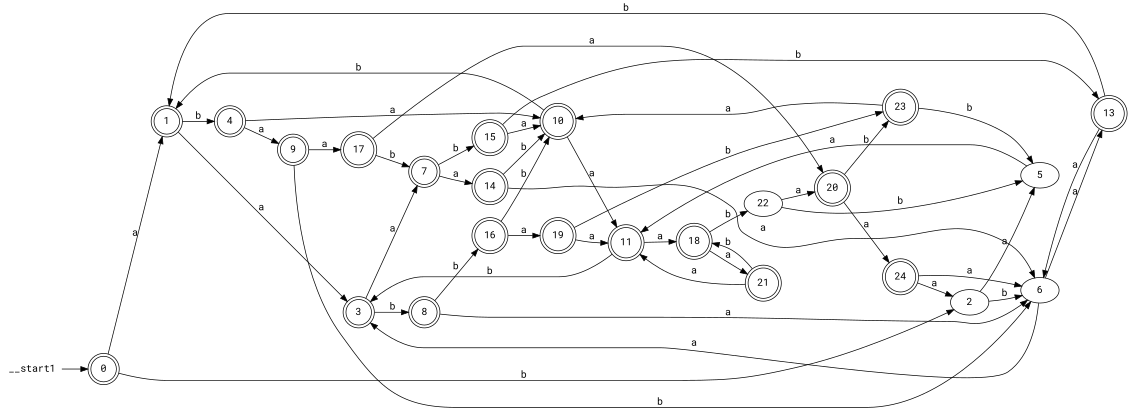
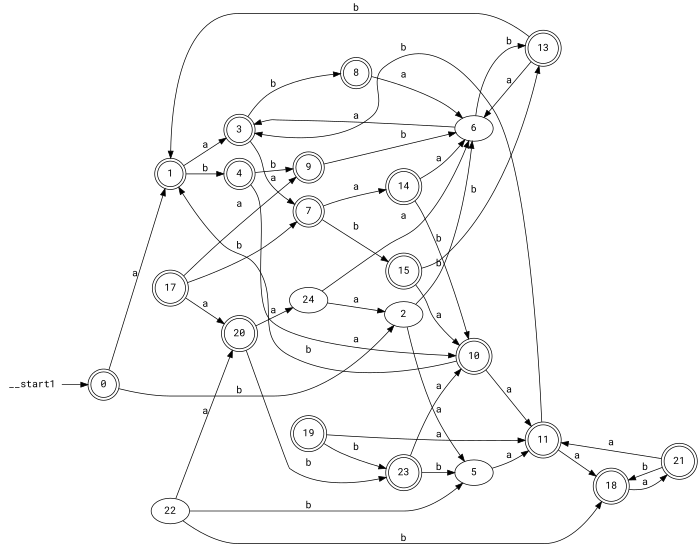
edge "4" -> "9": label "a" -> "b"
edge "9" -> "17": reversed
edge "6" -> "13": label "a" -> "b"
edge "18" -> "22": reversed
node "16": removed
node "24": shape doublecircle -> ellipse
